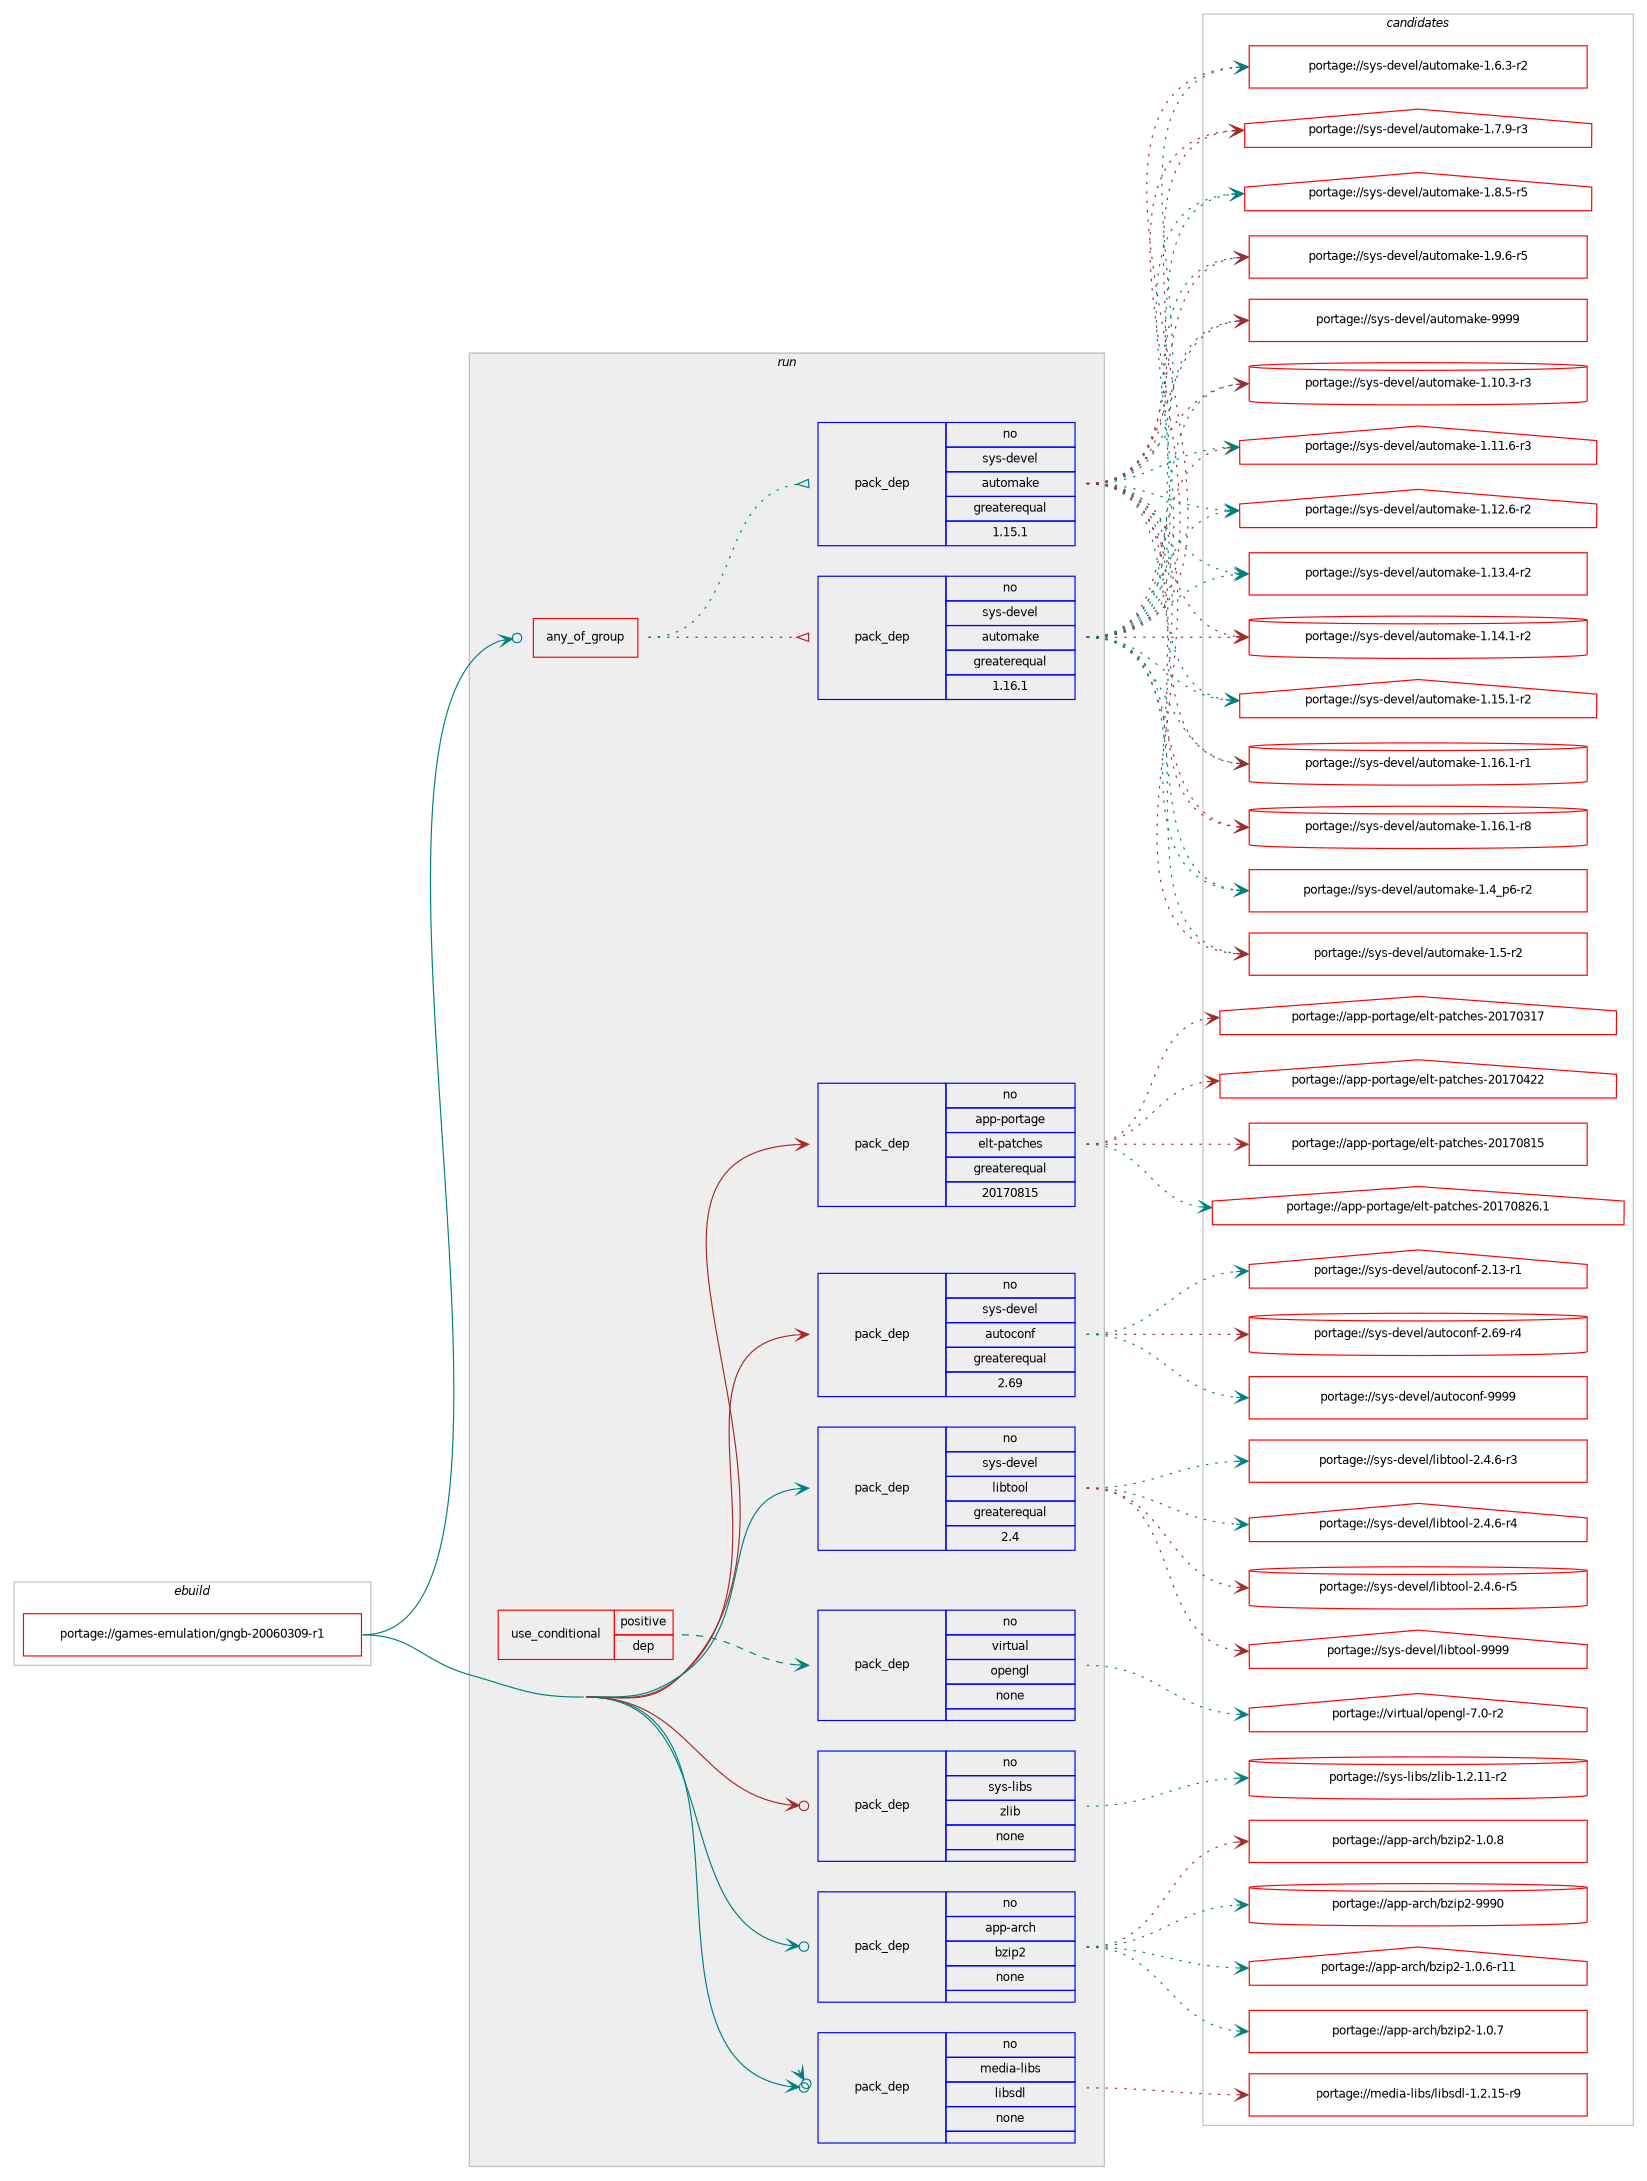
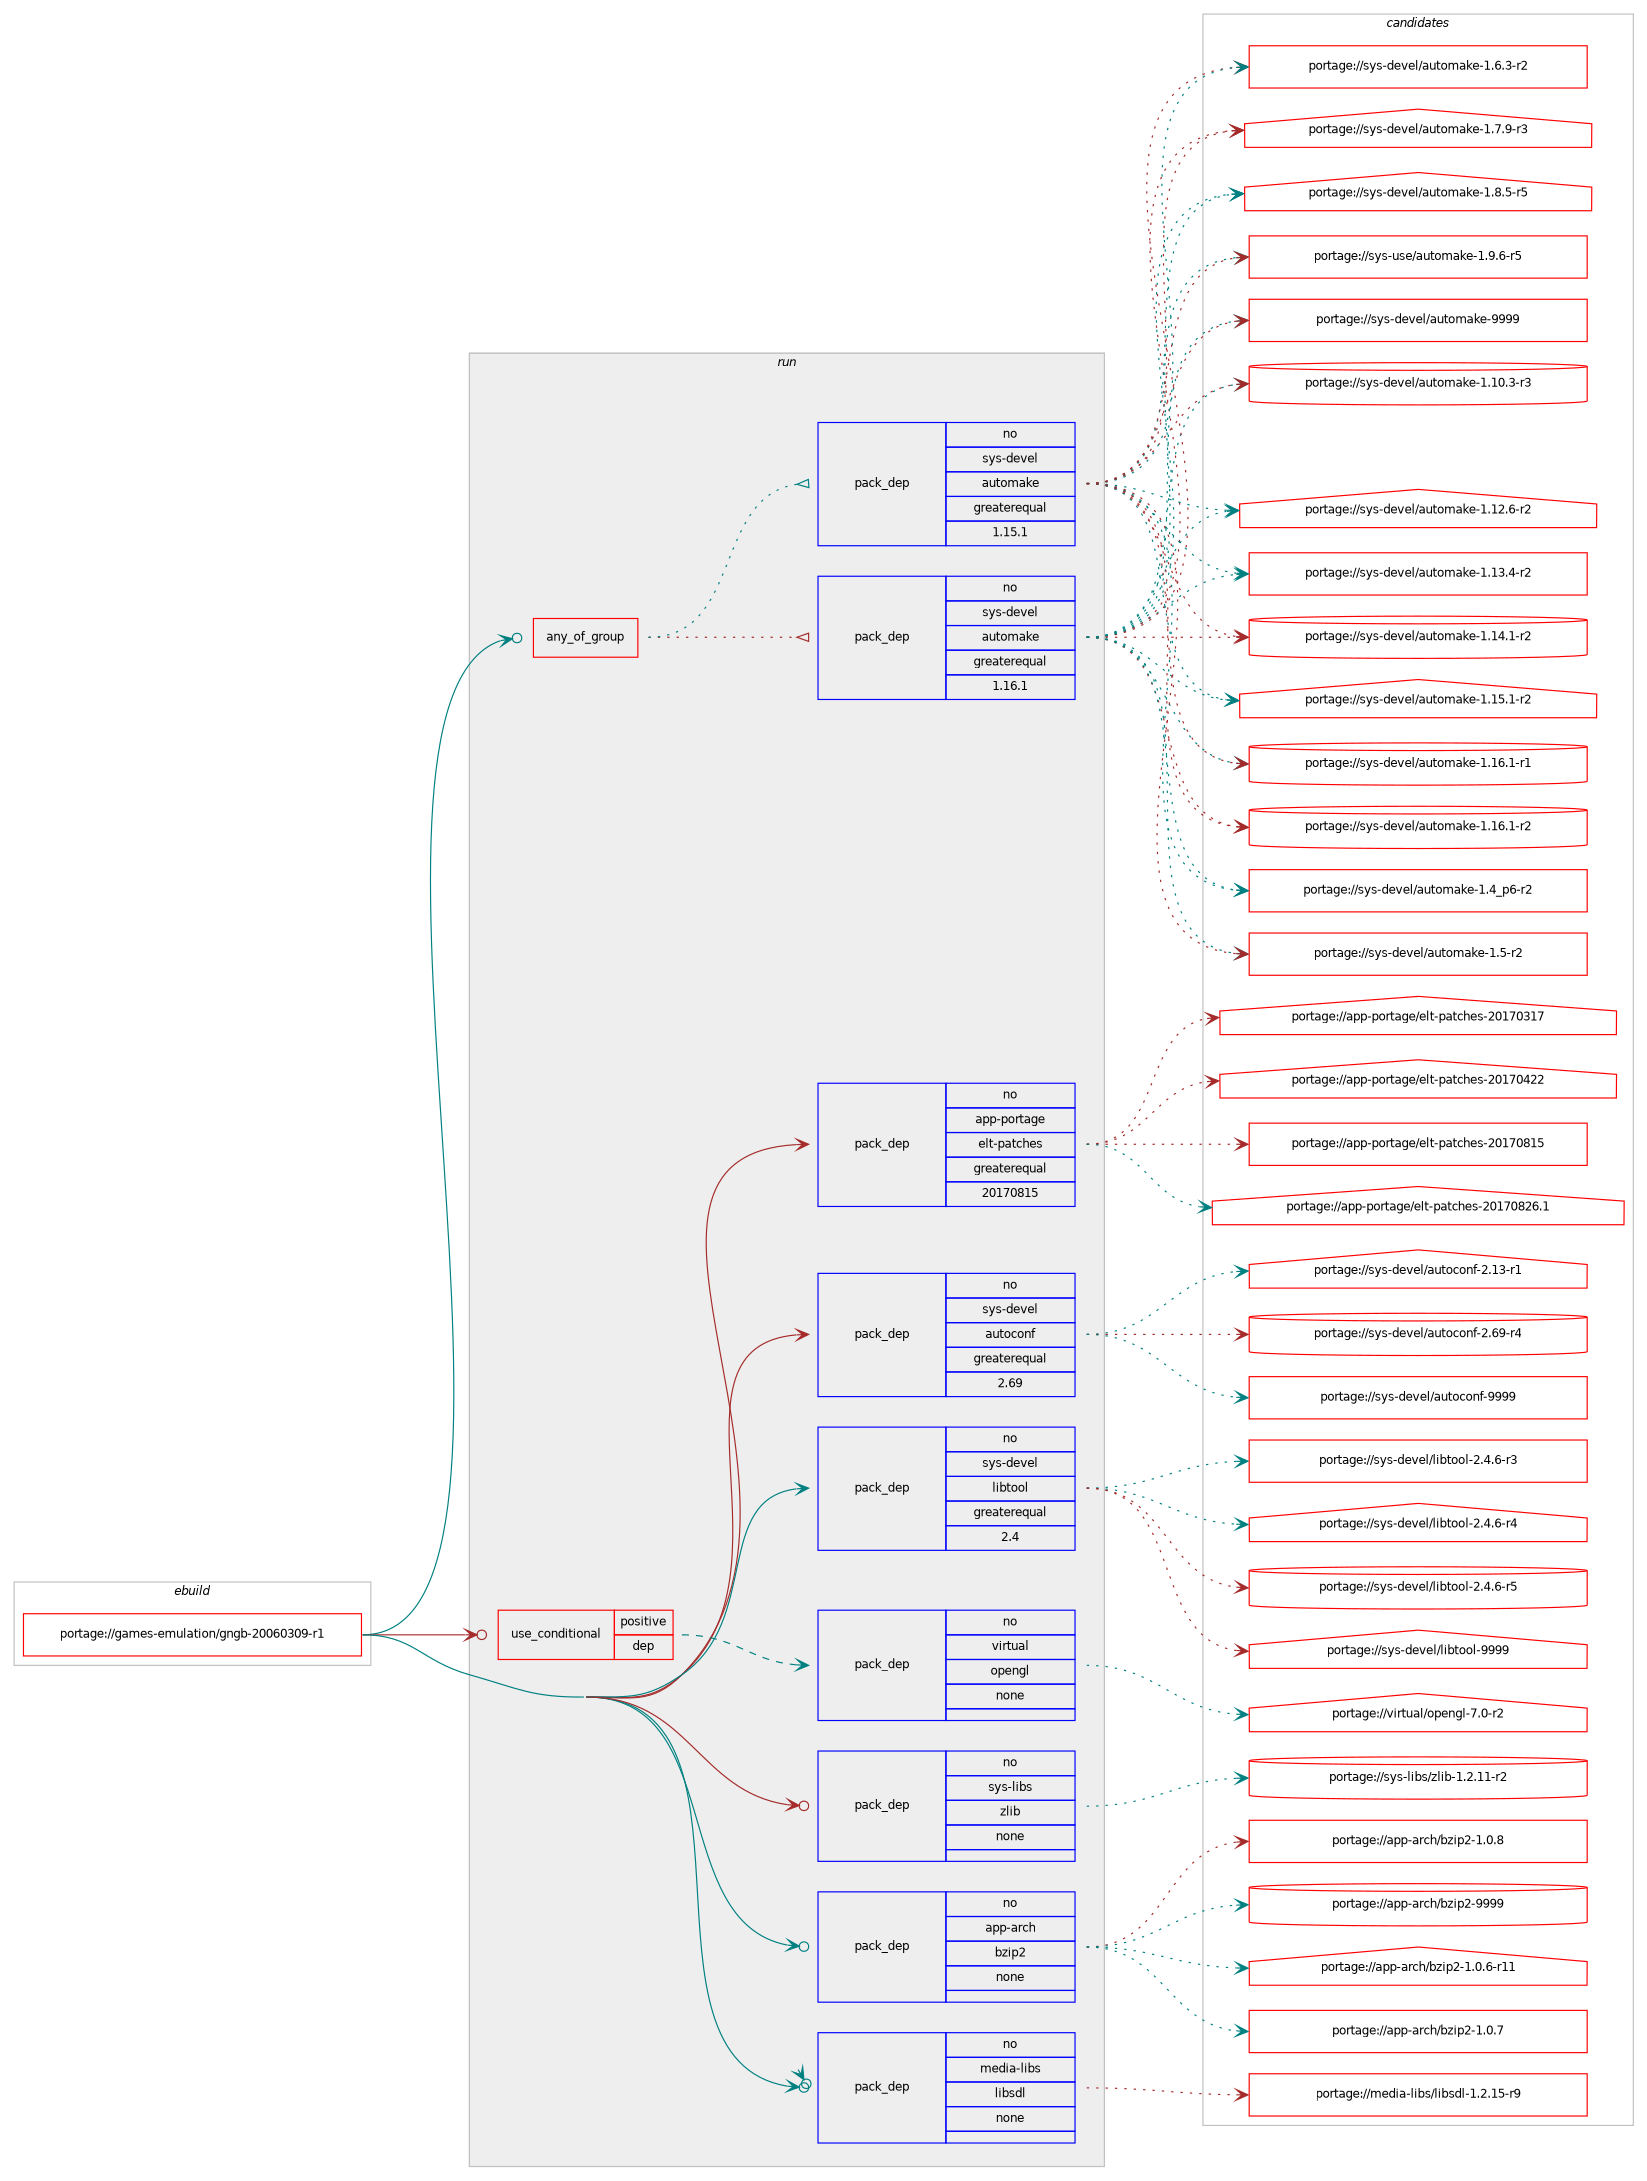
node "portage://sys-devel/automake-1.9.6-r5": label "portage://sys-devel/automake-1.9.6-r5" -> "portage://sys-use/automake-1.9.6-r5"
node "portage://sys-devel/automake-1.11.6-r3": removed
node "portage://sys-devel/automake-1.16.1-r8": label "portage://sys-devel/automake-1.16.1-r8" -> "portage://sys-devel/automake-1.16.1-r2"
edge "portage://games-emulation/gngb-20060309-r1" -> "use_conditional": added
node "portage://app-arch/bzip2-9990": label "portage://app-arch/bzip2-9990" -> "portage://app-arch/bzip2-9999"
